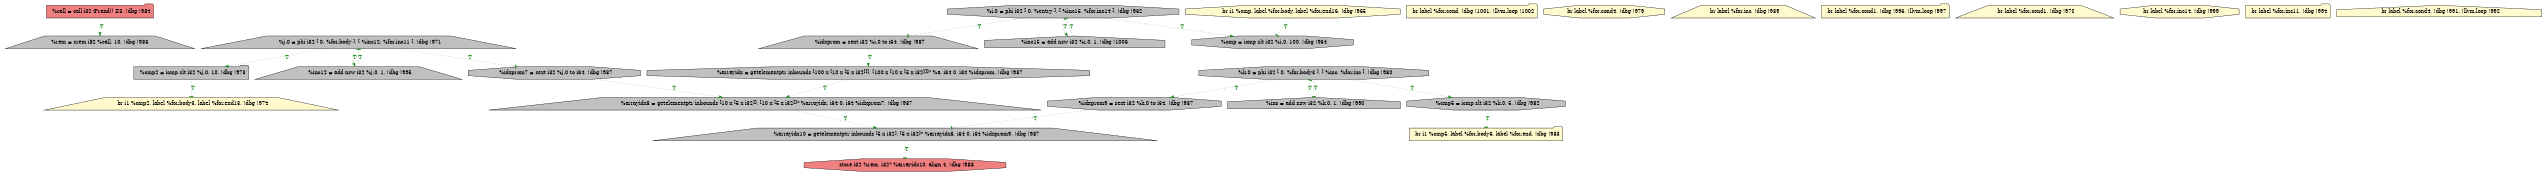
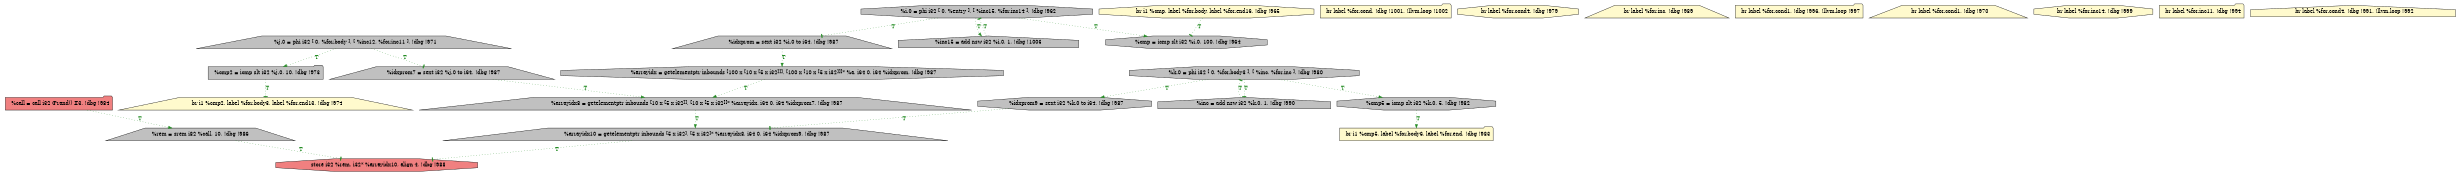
node "%inc12 = add nsw i32 %j.0, 1, !dbg !995": removed
node "%idxprom7 = sext i32 %j.0 to i64, !dbg !987": shape octagon -> trapezium
edge "%cmp5 = icmp slt i32 %k.0, 5, !dbg !982" -> "br i1 %cmp5, label %for.body6, label %for.end, !dbg !983": arrowhead tee -> normal
edge "%rem = srem i82 %call, 10, !dbg !986" -> "store i32 %rem, i32* %arrayidx10, align 4, !dbg !988": added, label "T"
